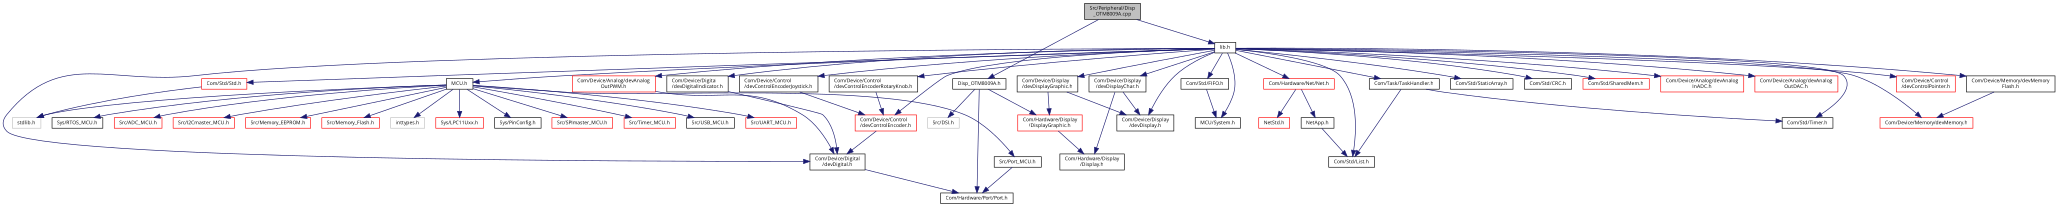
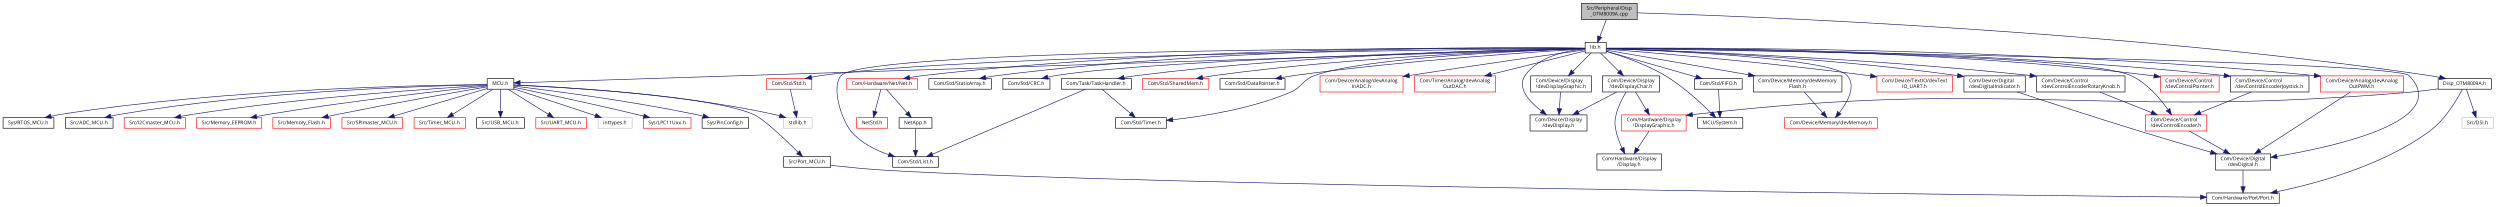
node "Com/Std/DataPointer.h": added
node "Com/Device/Analog/devAnalog OutDAC.h": label "Com/Device/Analog/devAnalog OutDAC.h" -> "Com/Timer/Analog/devAnalog OutDAC.h"
node "Com/Device/TextIO/devText IO_UART.h": added
edge "Com/Device/Display /devDisplayGraphic.h" -> "Com/Hardware/Display /DisplayGraphic.h": now "Com/Device/Display /devDisplayChar.h" -> "Com/Hardware/Display /DisplayGraphic.h"
node "Src/ADC_MCU.h": color red -> black
